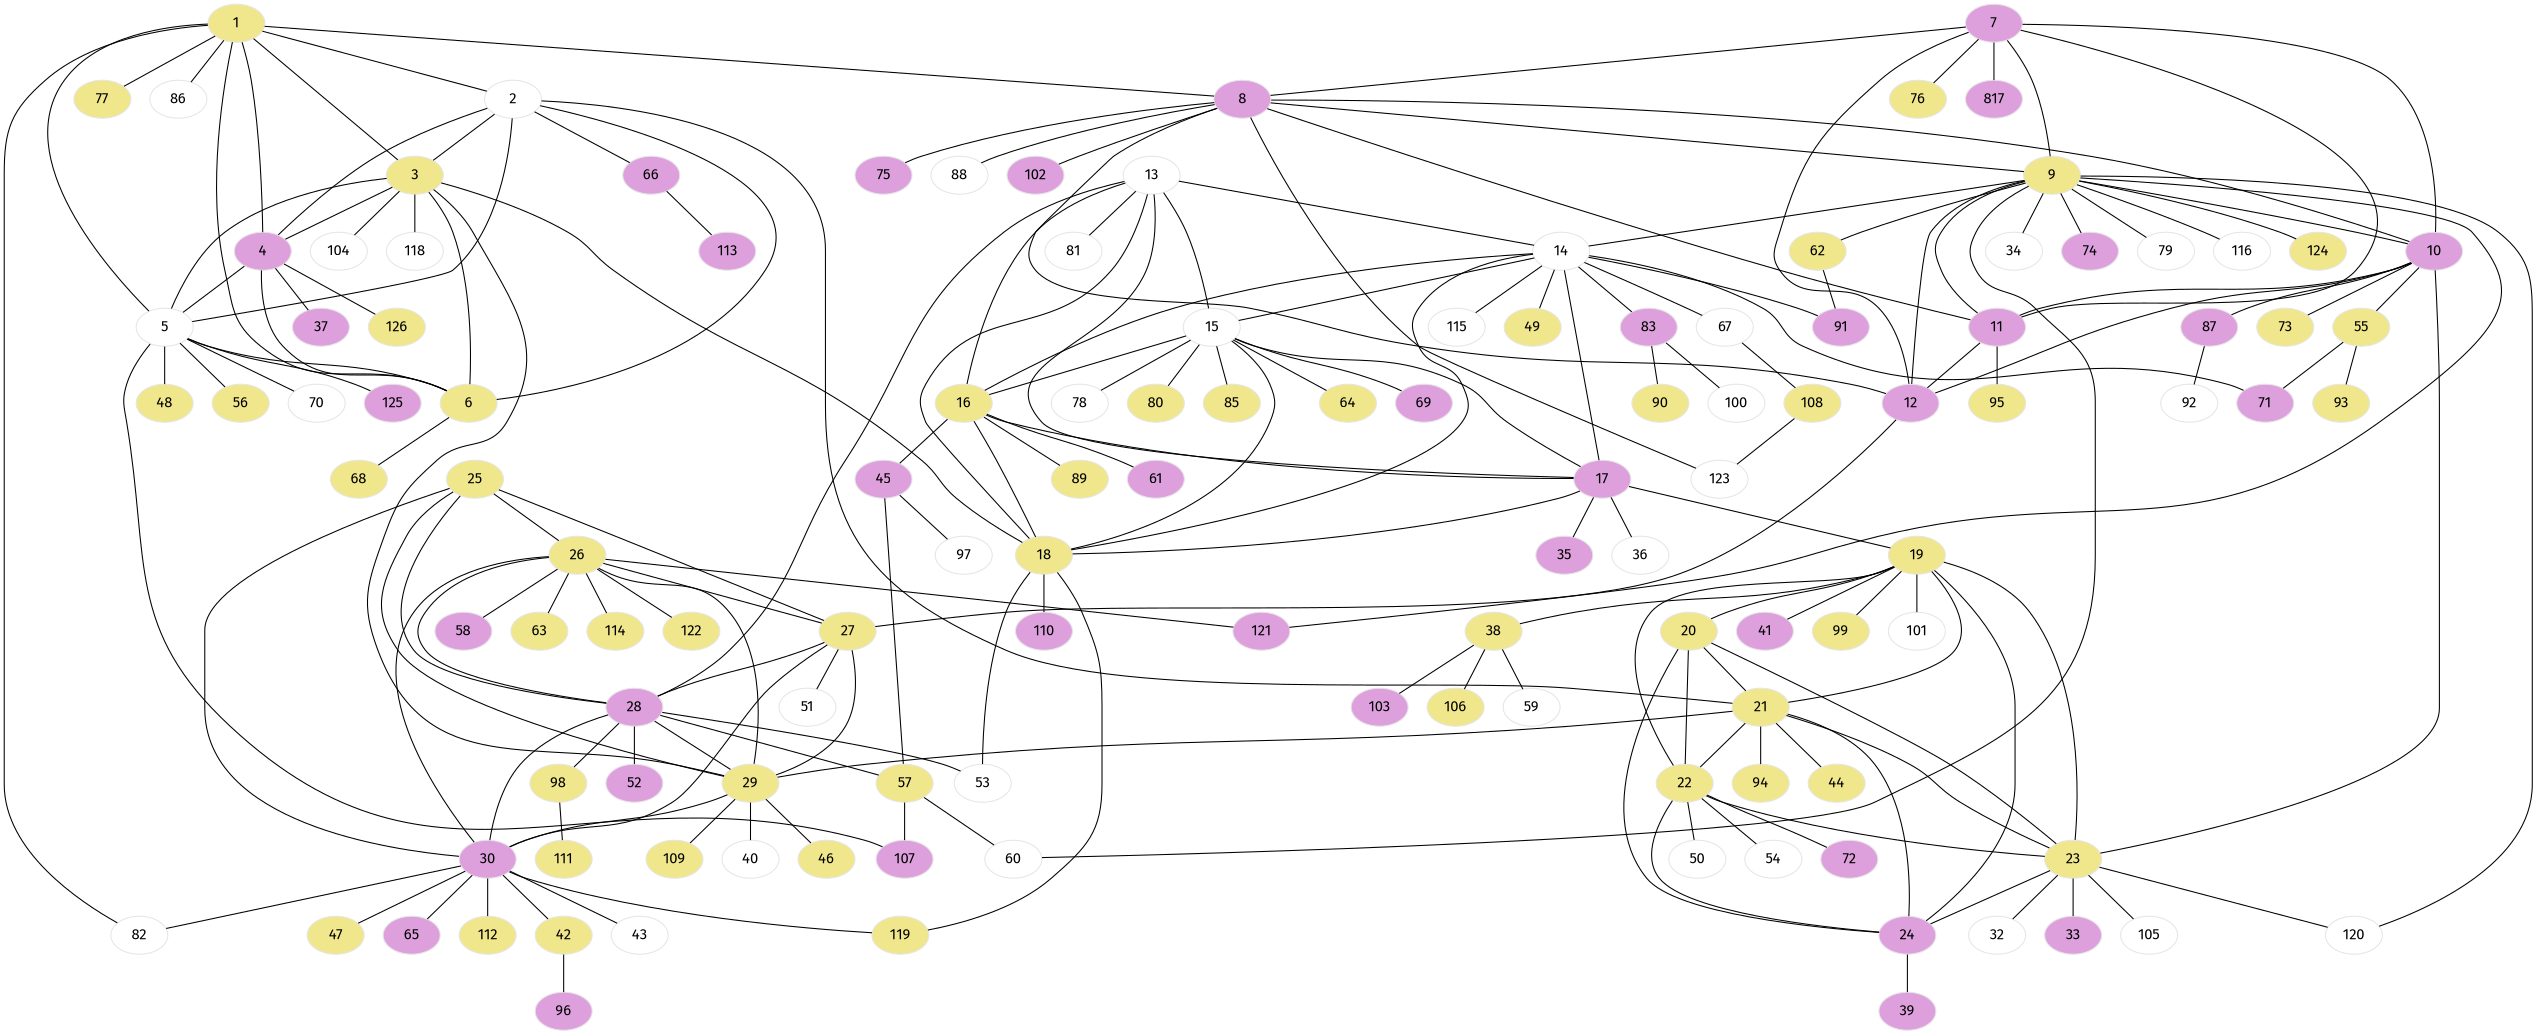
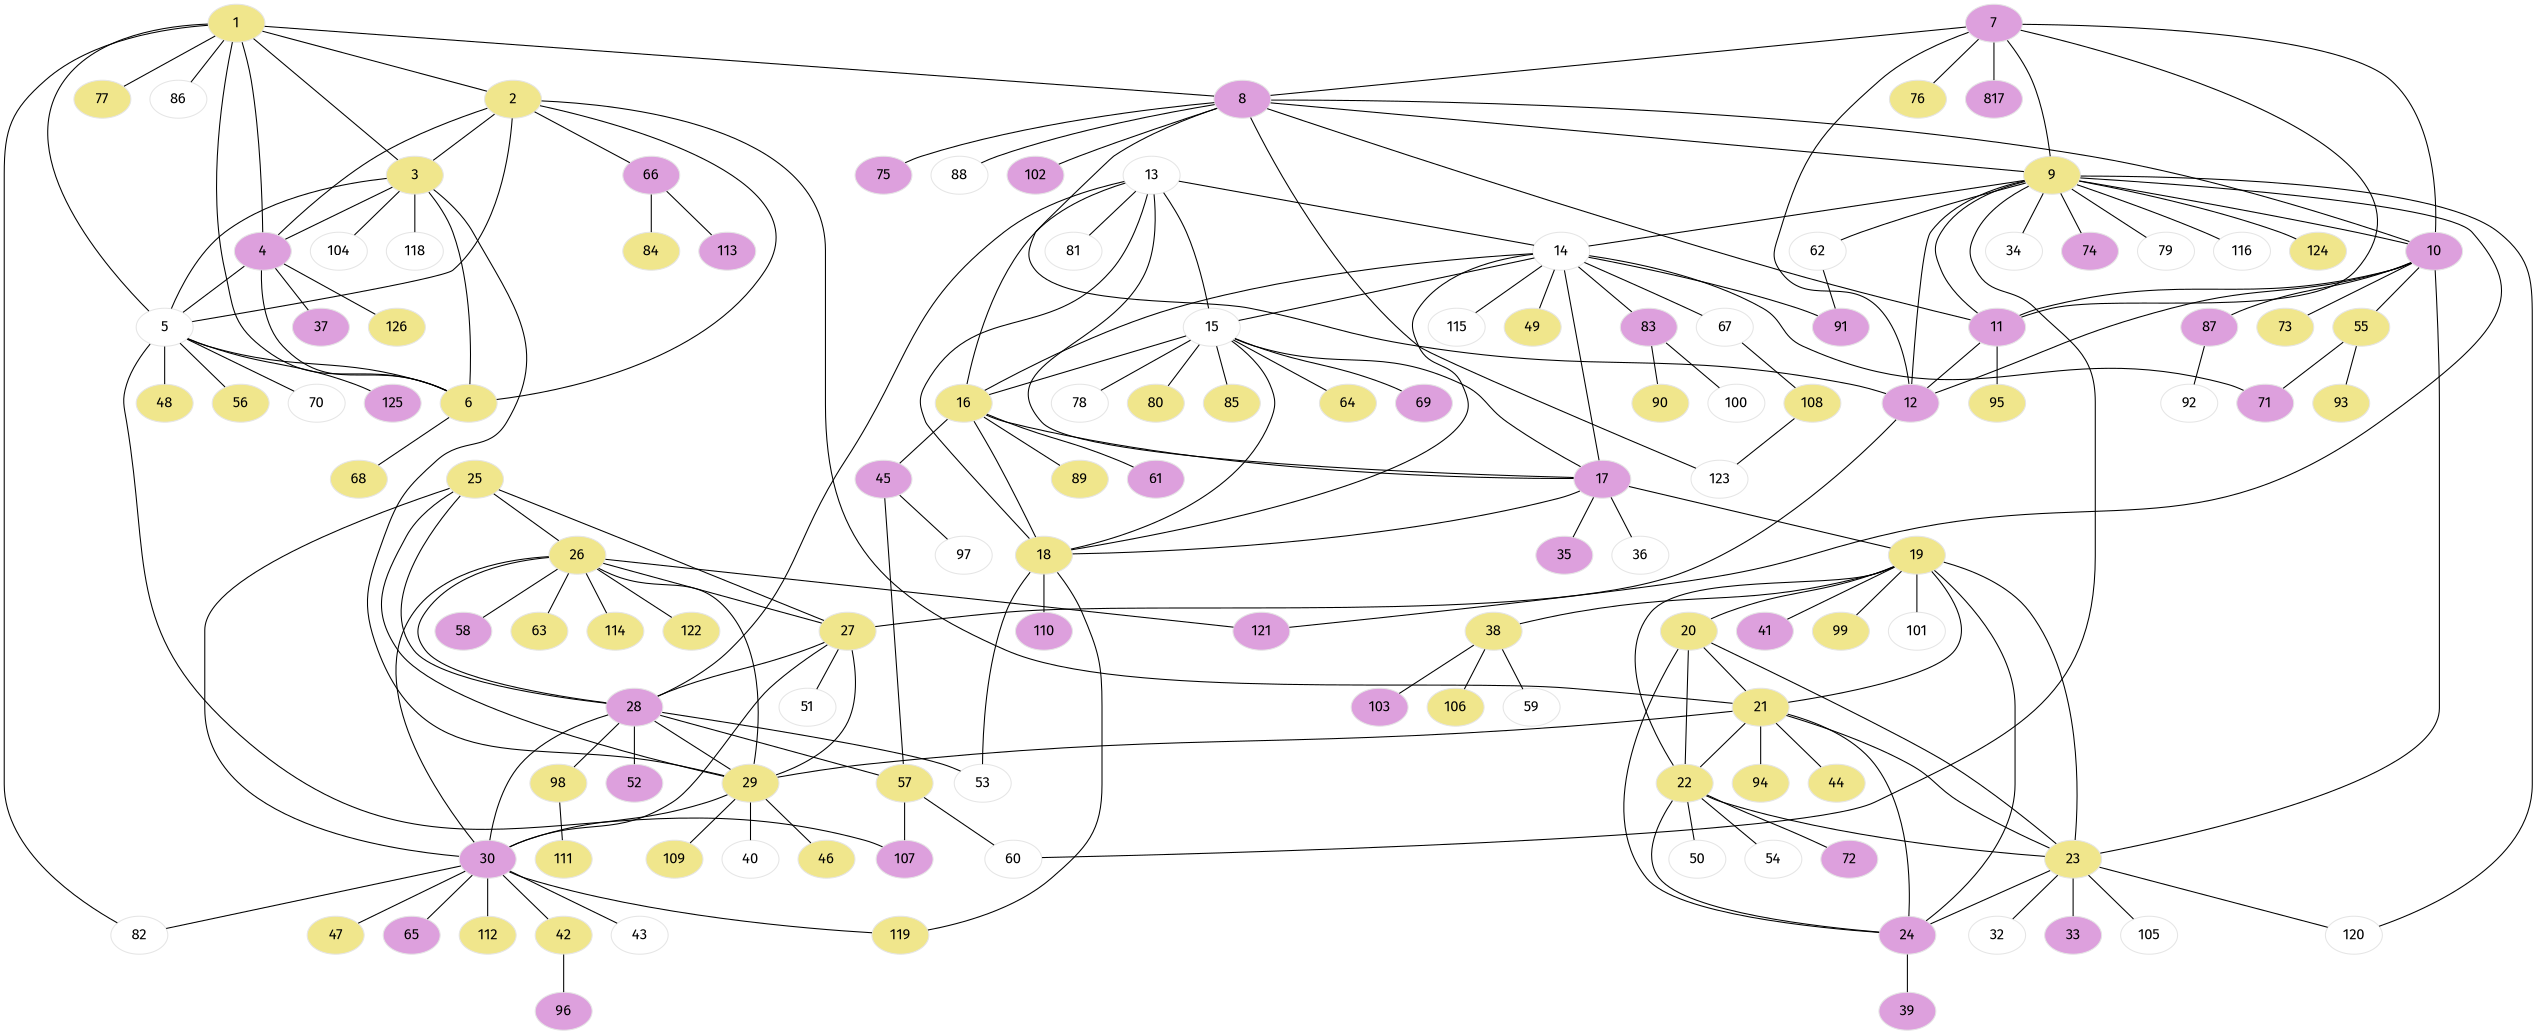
node "2": fillcolor white -> khaki
node "84": added
node "62": fillcolor khaki -> white
edge "3" -- "18": removed
